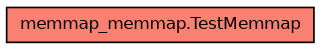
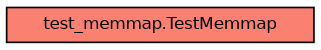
node "memmap_memmap.TestMemmap": label "memmap_memmap.TestMemmap" -> "test_memmap.TestMemmap"
